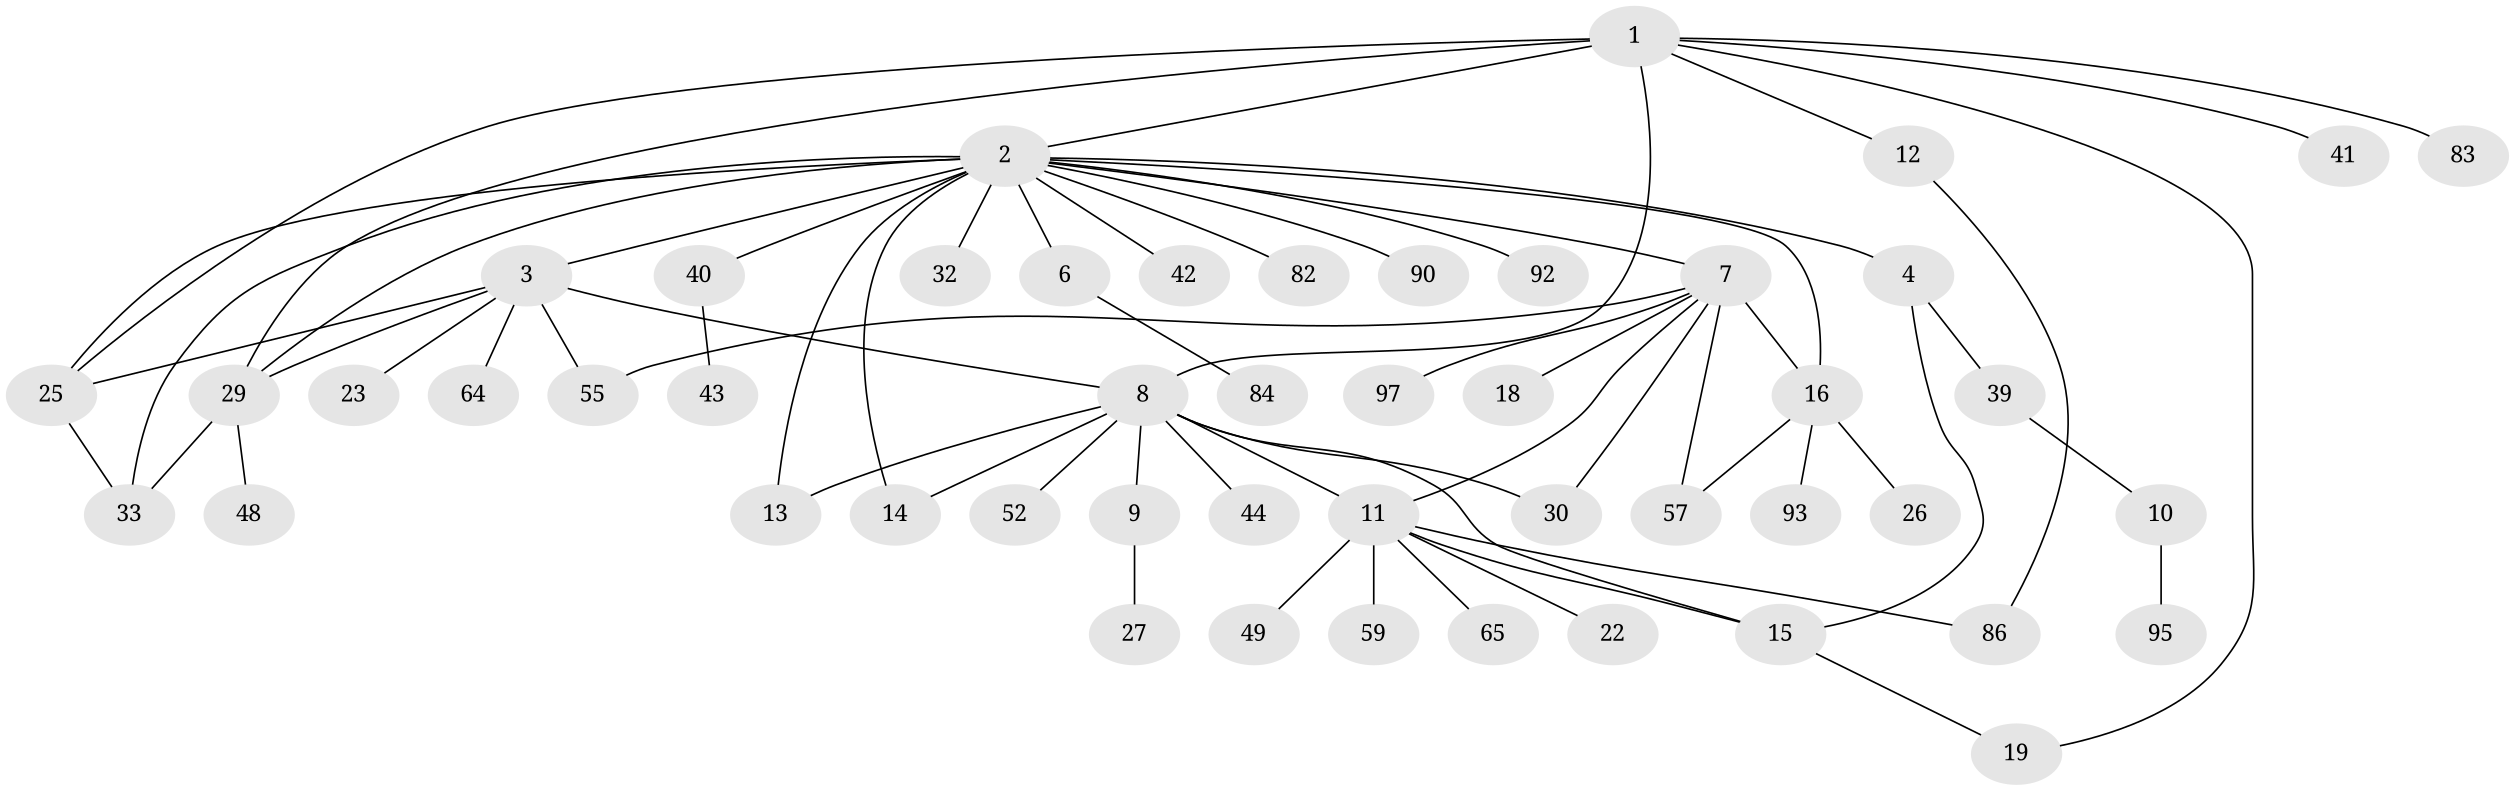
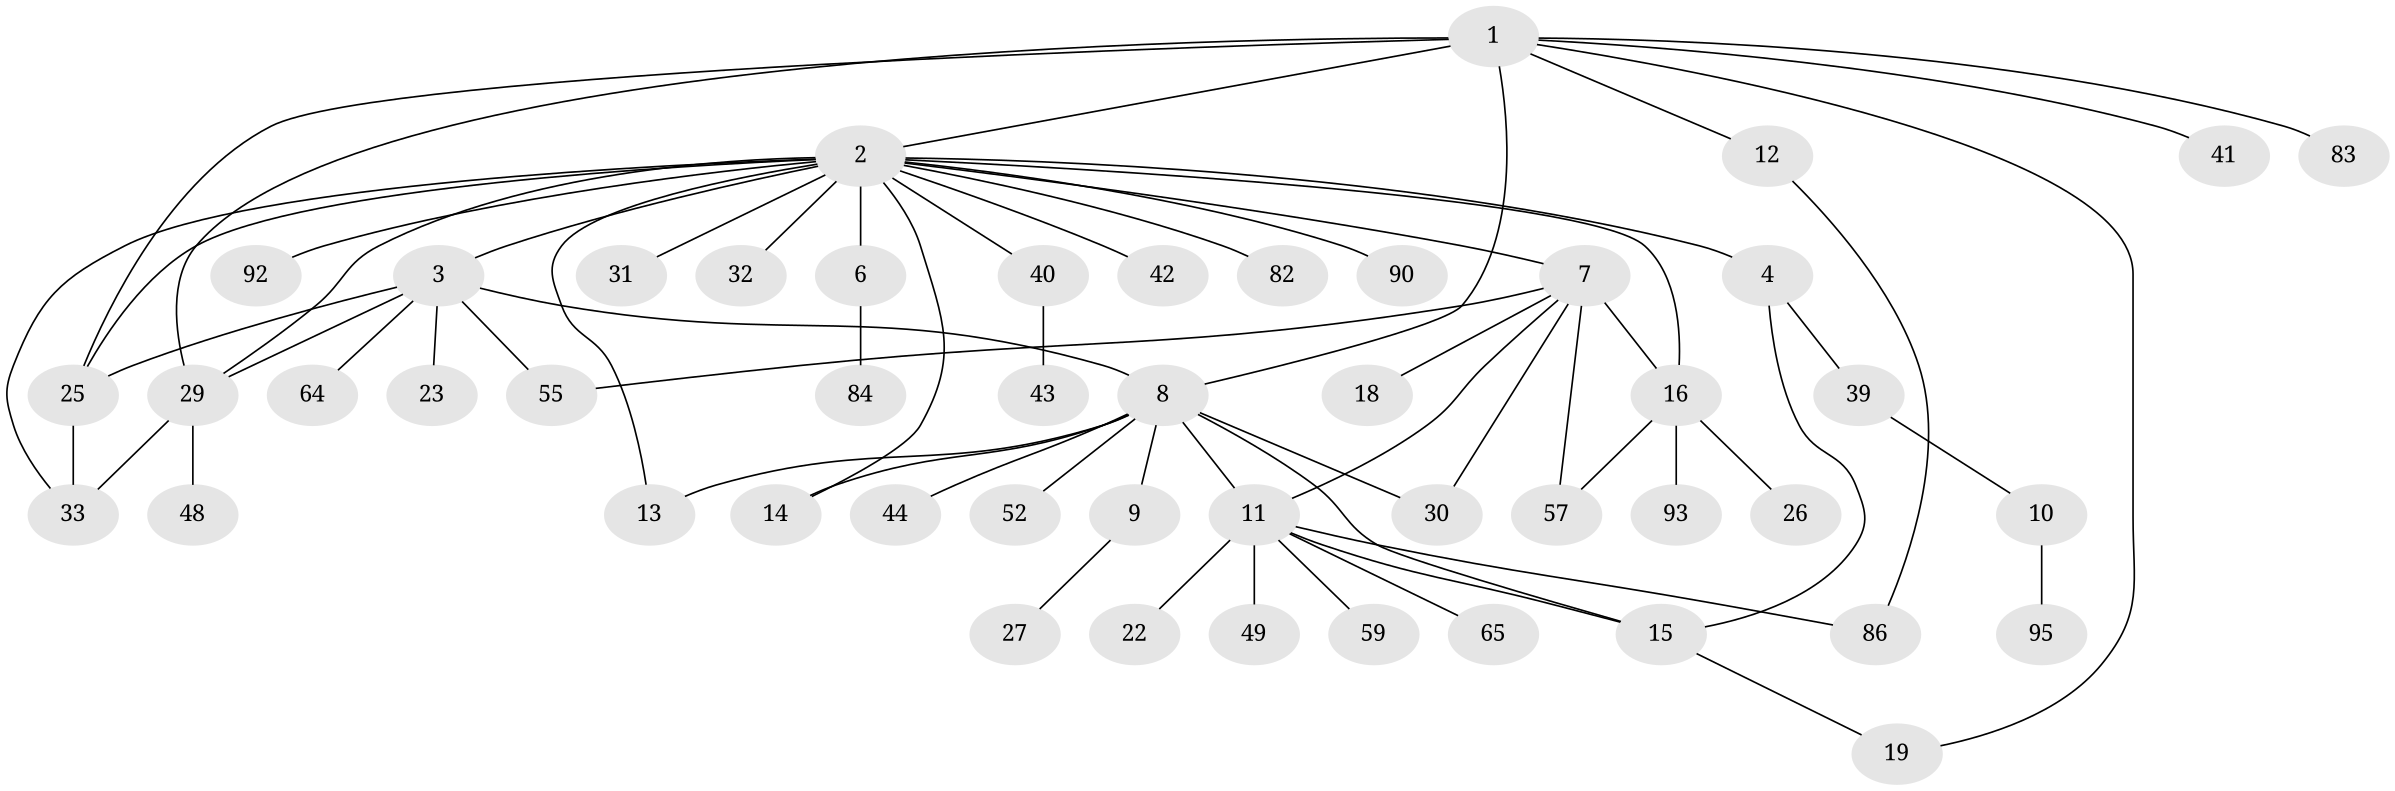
node "31": added
node "97": removed
